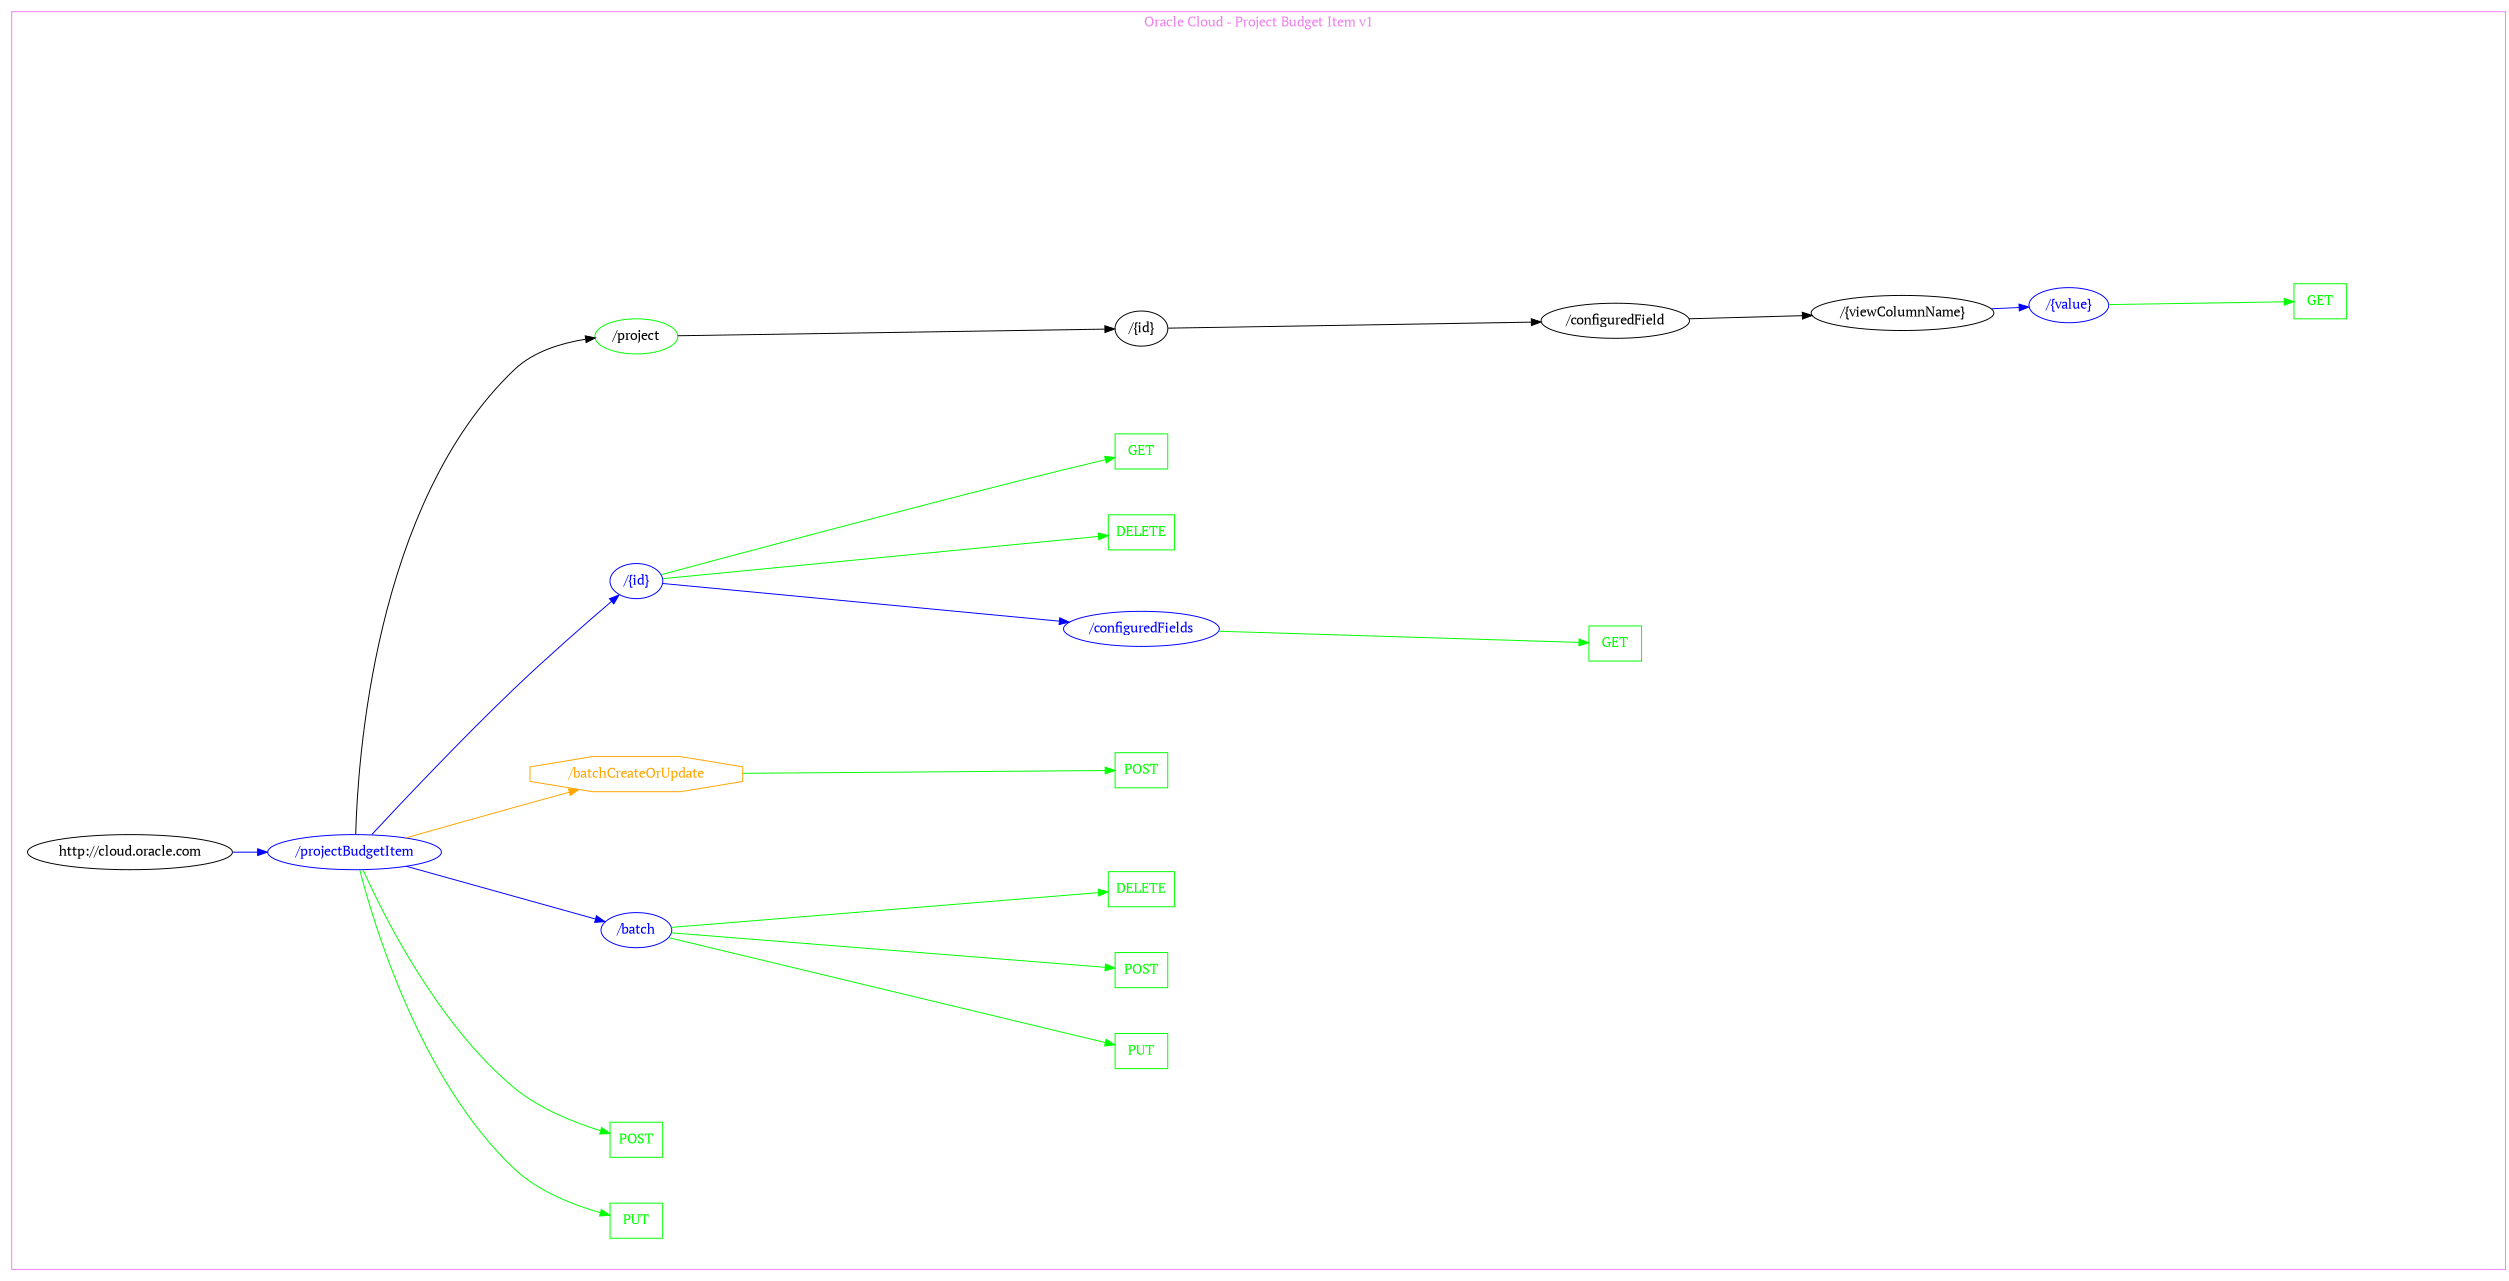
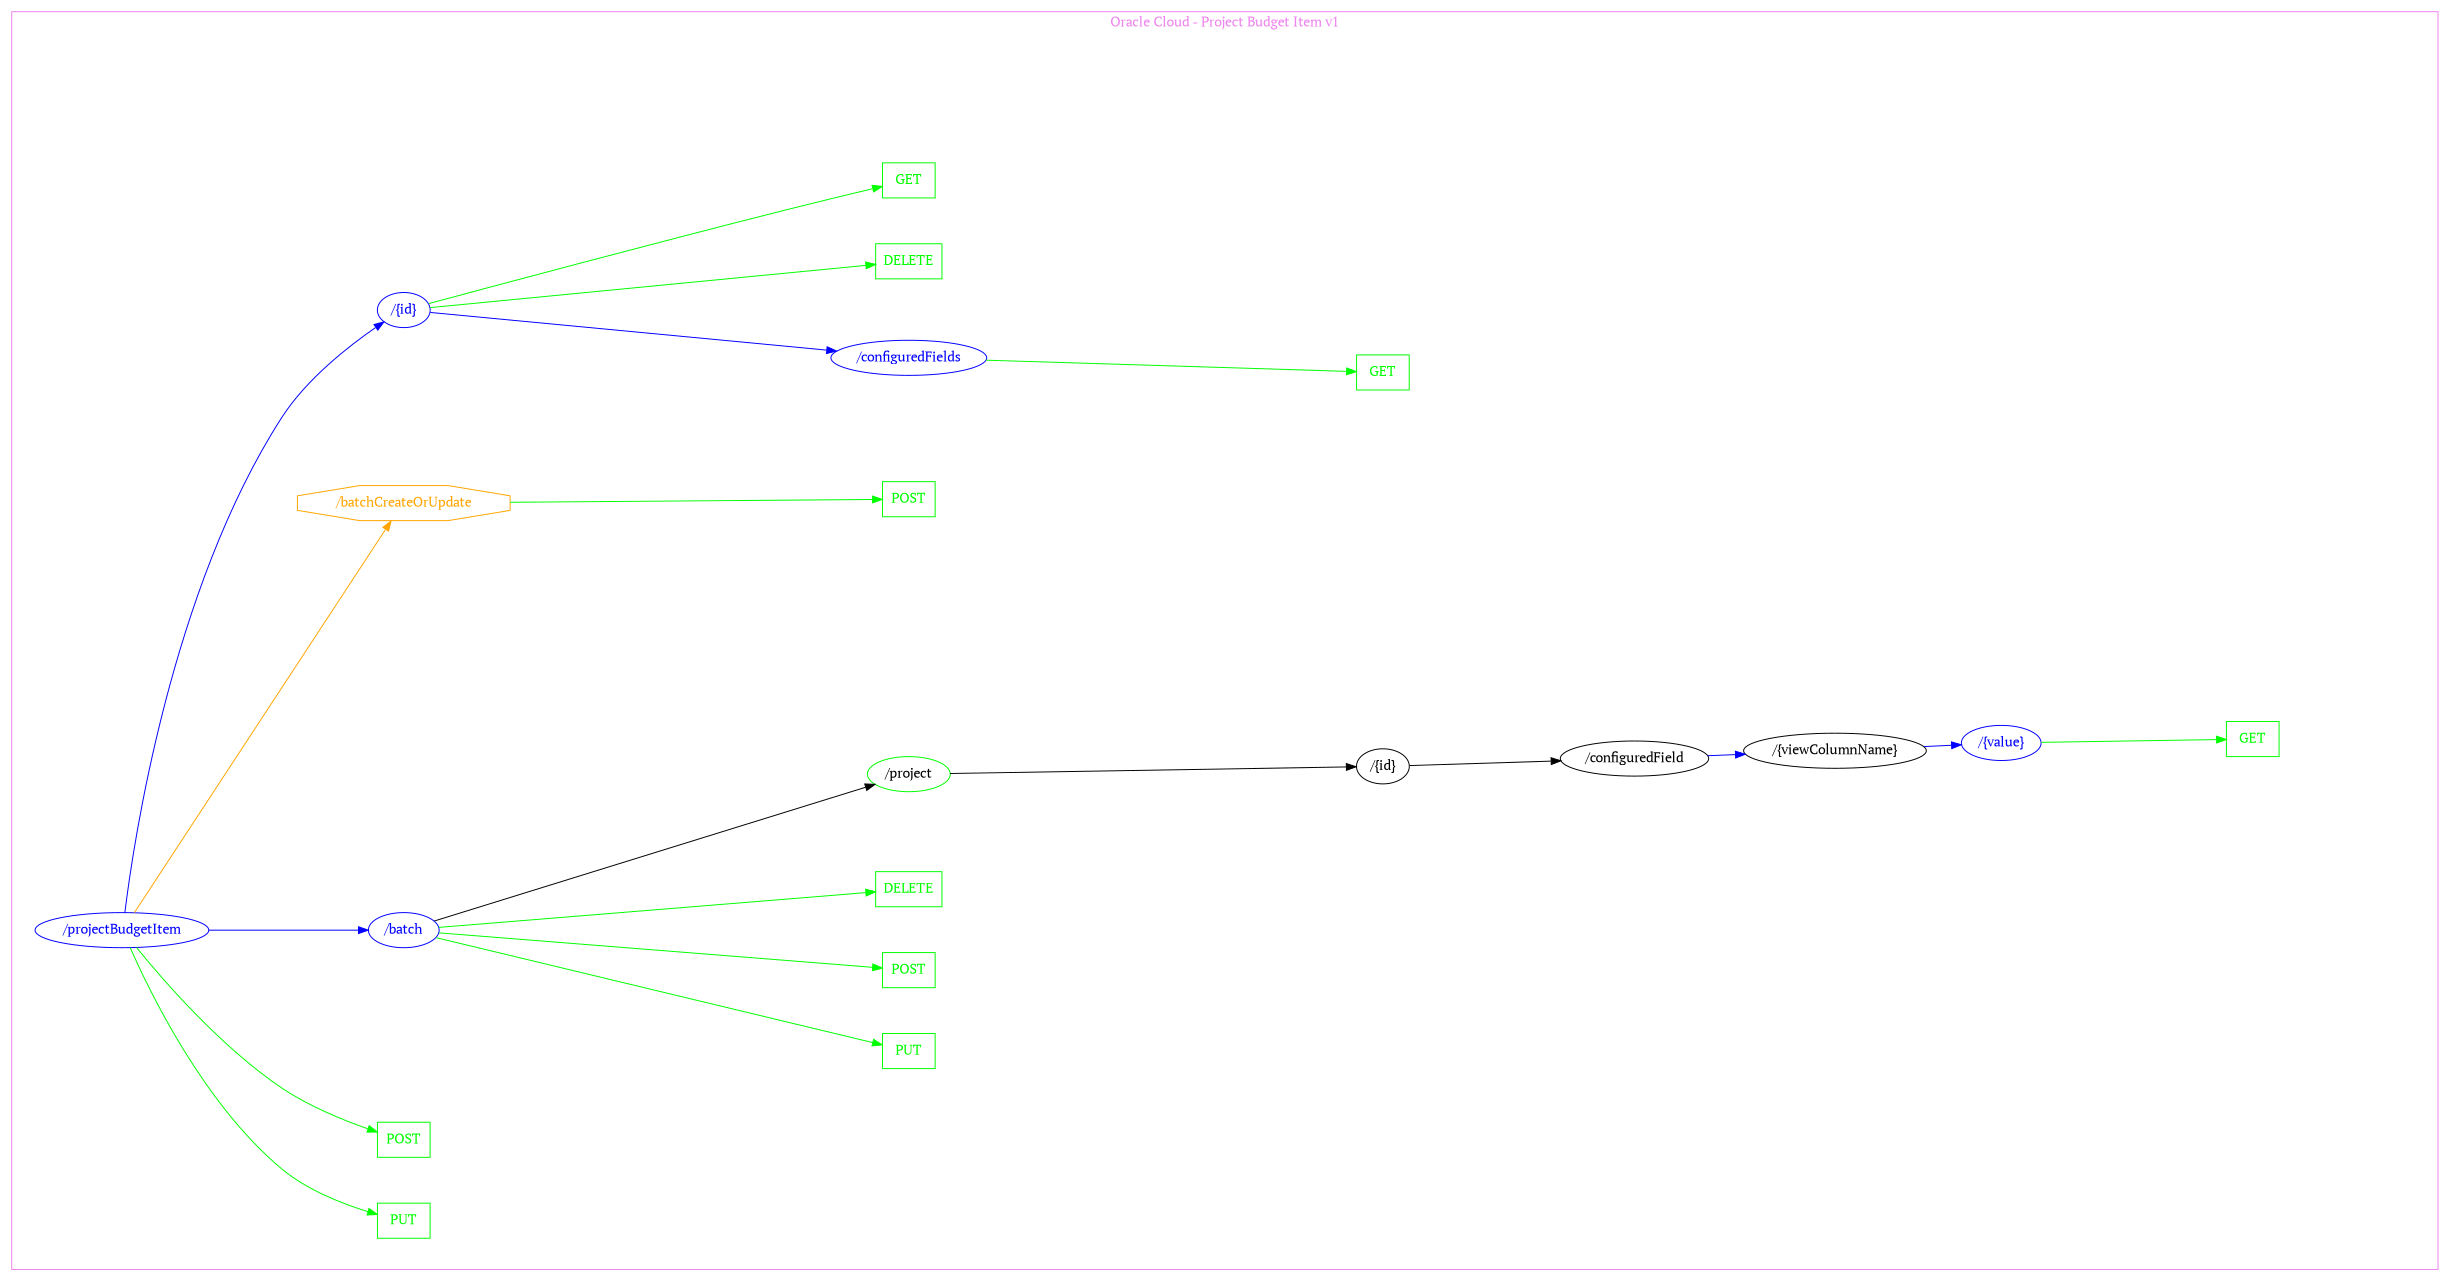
edge "/configuredField" -> "/{viewColumnName}": color black -> blue
edge "/projectBudgetItem" -> "/project": now "/batch" -> "/project"
node "http://cloud.oracle.com": removed
